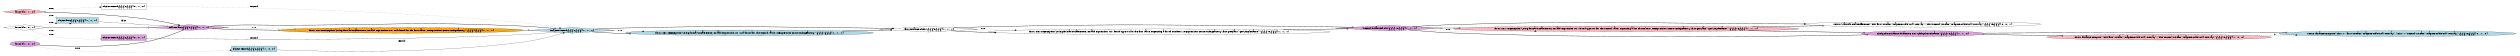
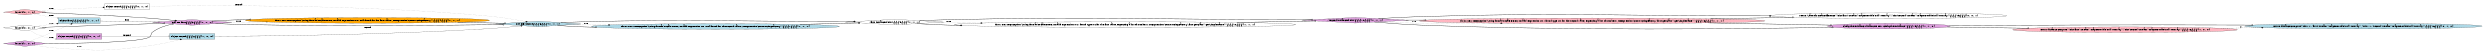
edge "Object second@@@2@@@['0', '0', '1']" -> "null == second@@@6@@@['1', '1', '1']": now "Object second@@@2@@@['0', '0', '1']" -> "Object second@@@2@@@['1', '0', '0']"
node "doWork['1', '0', '0']": shape ellipse -> diamond
